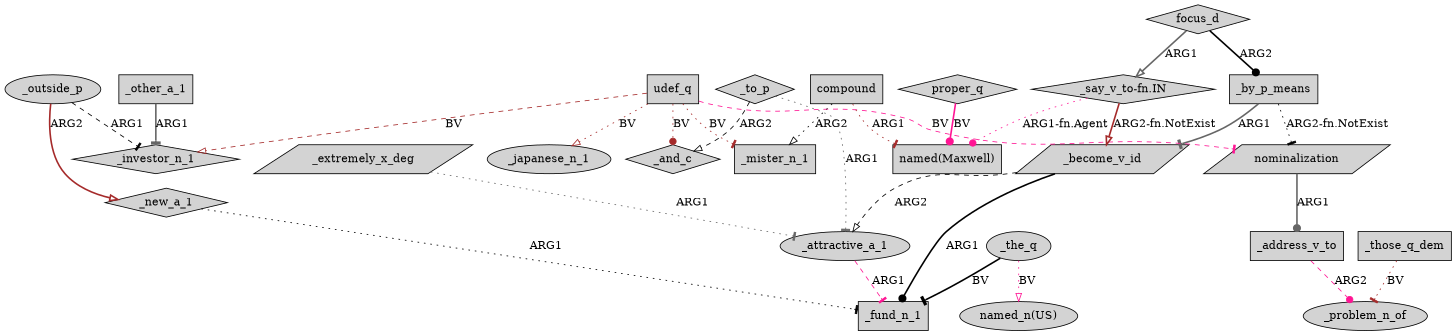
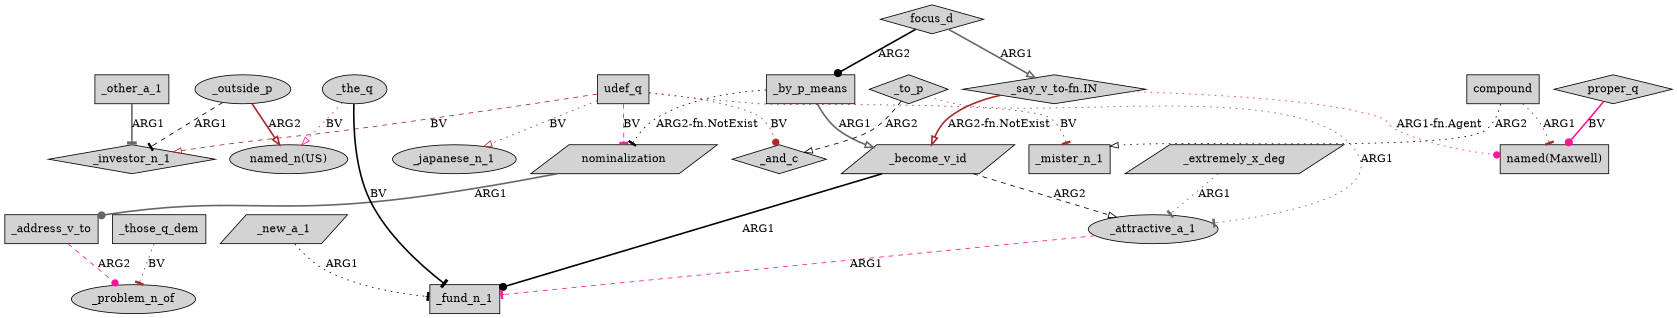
edge "_by_p_means" -> "_become_v_id": arrowhead tee -> onormal
edge "_outside_p" -> "_new_a_1": now "_outside_p" -> "named_n(US)"
node "_new_a_1": shape diamond -> parallelogram
